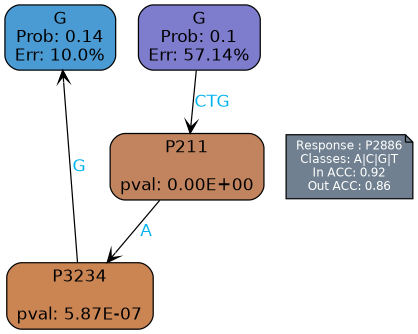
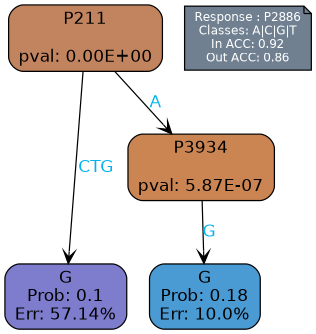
node "G Prob: 0.14 Err: 10.0%": label "G Prob: 0.14 Err: 10.0%" -> "G Prob: 0.18 Err: 10.0%"
edge "G Prob: 0.1 Err: 57.14%" -> "P211 pval: 0.00E+00": reversed
node "P3234 pval: 5.87E-07": label "P3234 pval: 5.87E-07" -> "P3934 pval: 5.87E-07"
